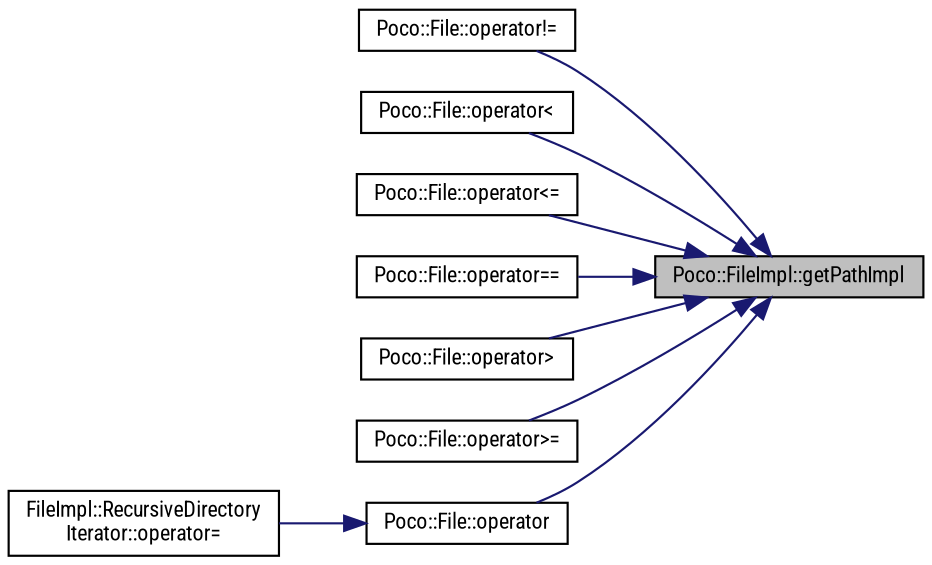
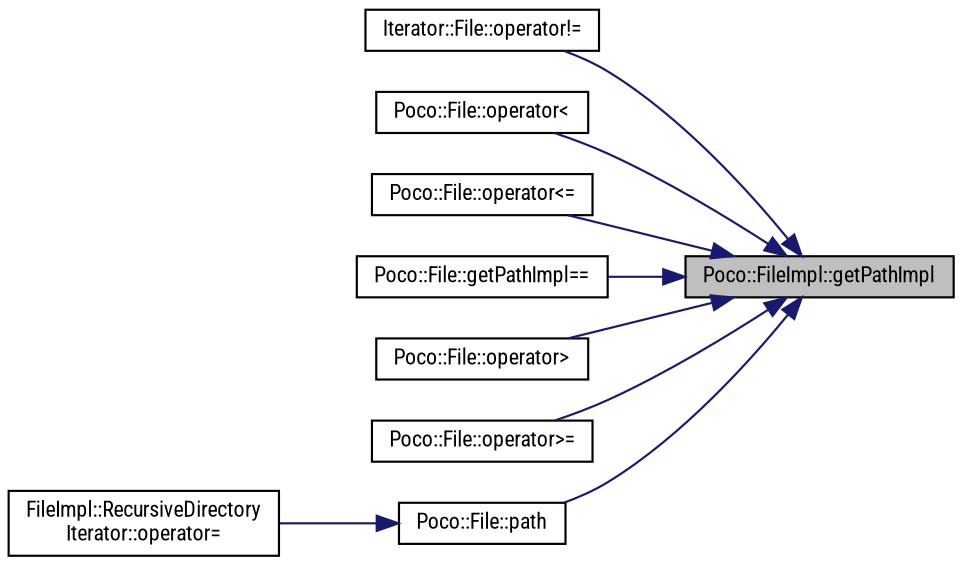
node "Poco::File::operator!=": label "Poco::File::operator!=" -> "Iterator::File::operator!="
node "Poco::File::operator==": label "Poco::File::operator==" -> "Poco::File::getPathImpl=="
node "Poco::File::operator": label "Poco::File::operator" -> "Poco::File::path"
